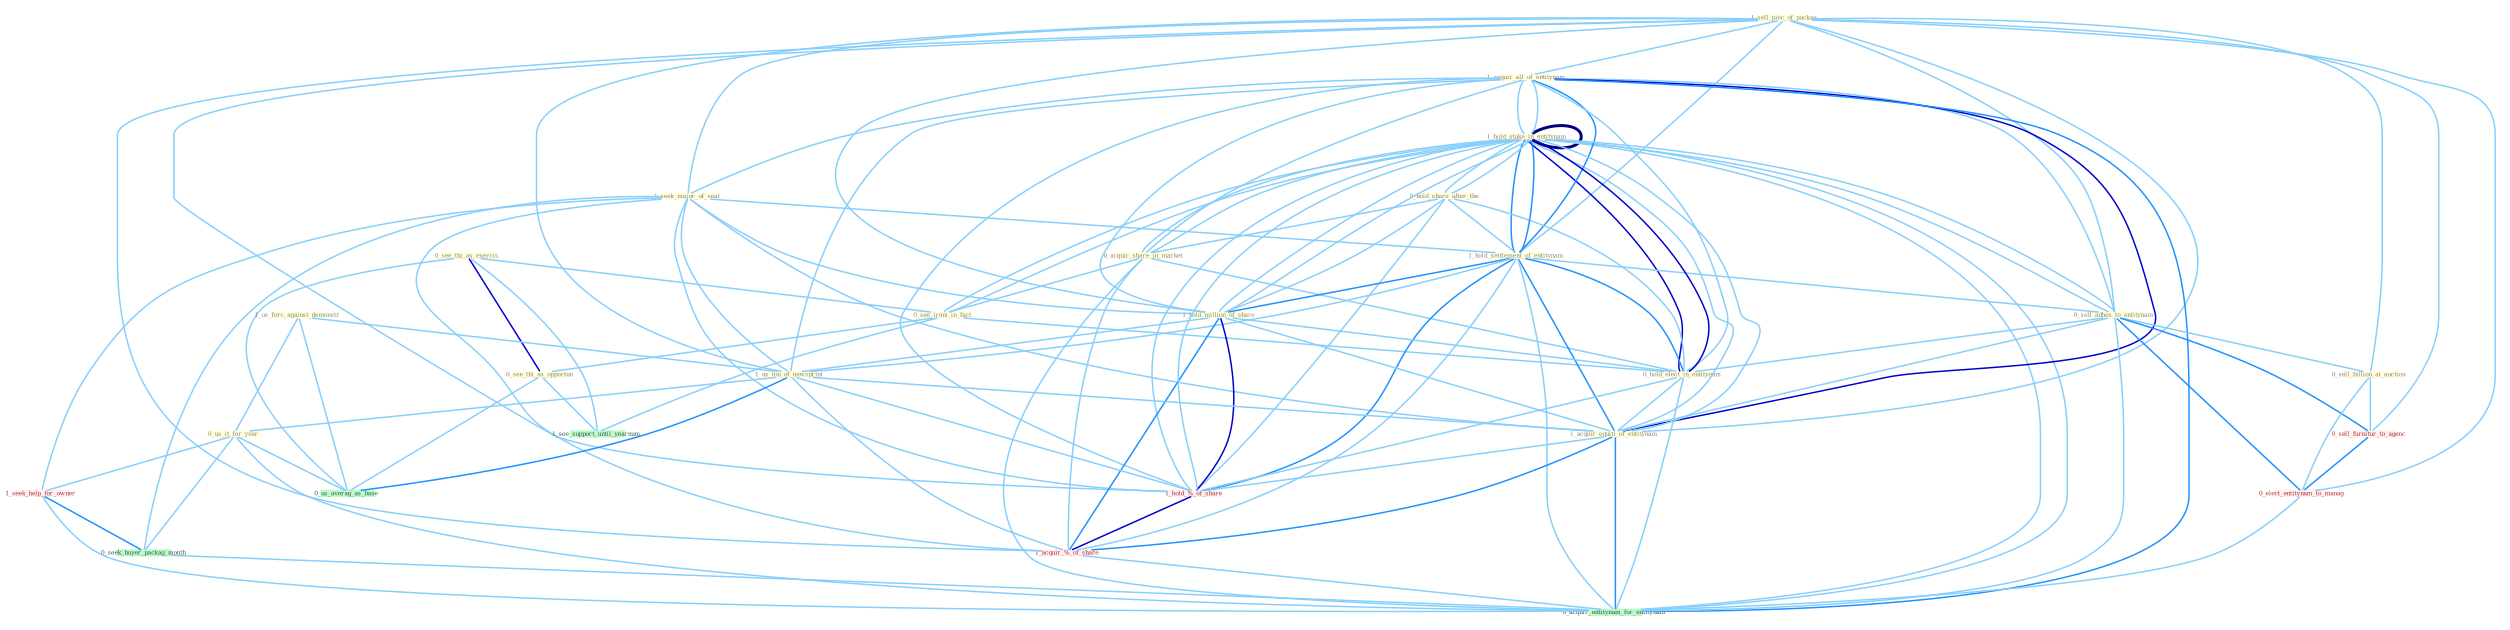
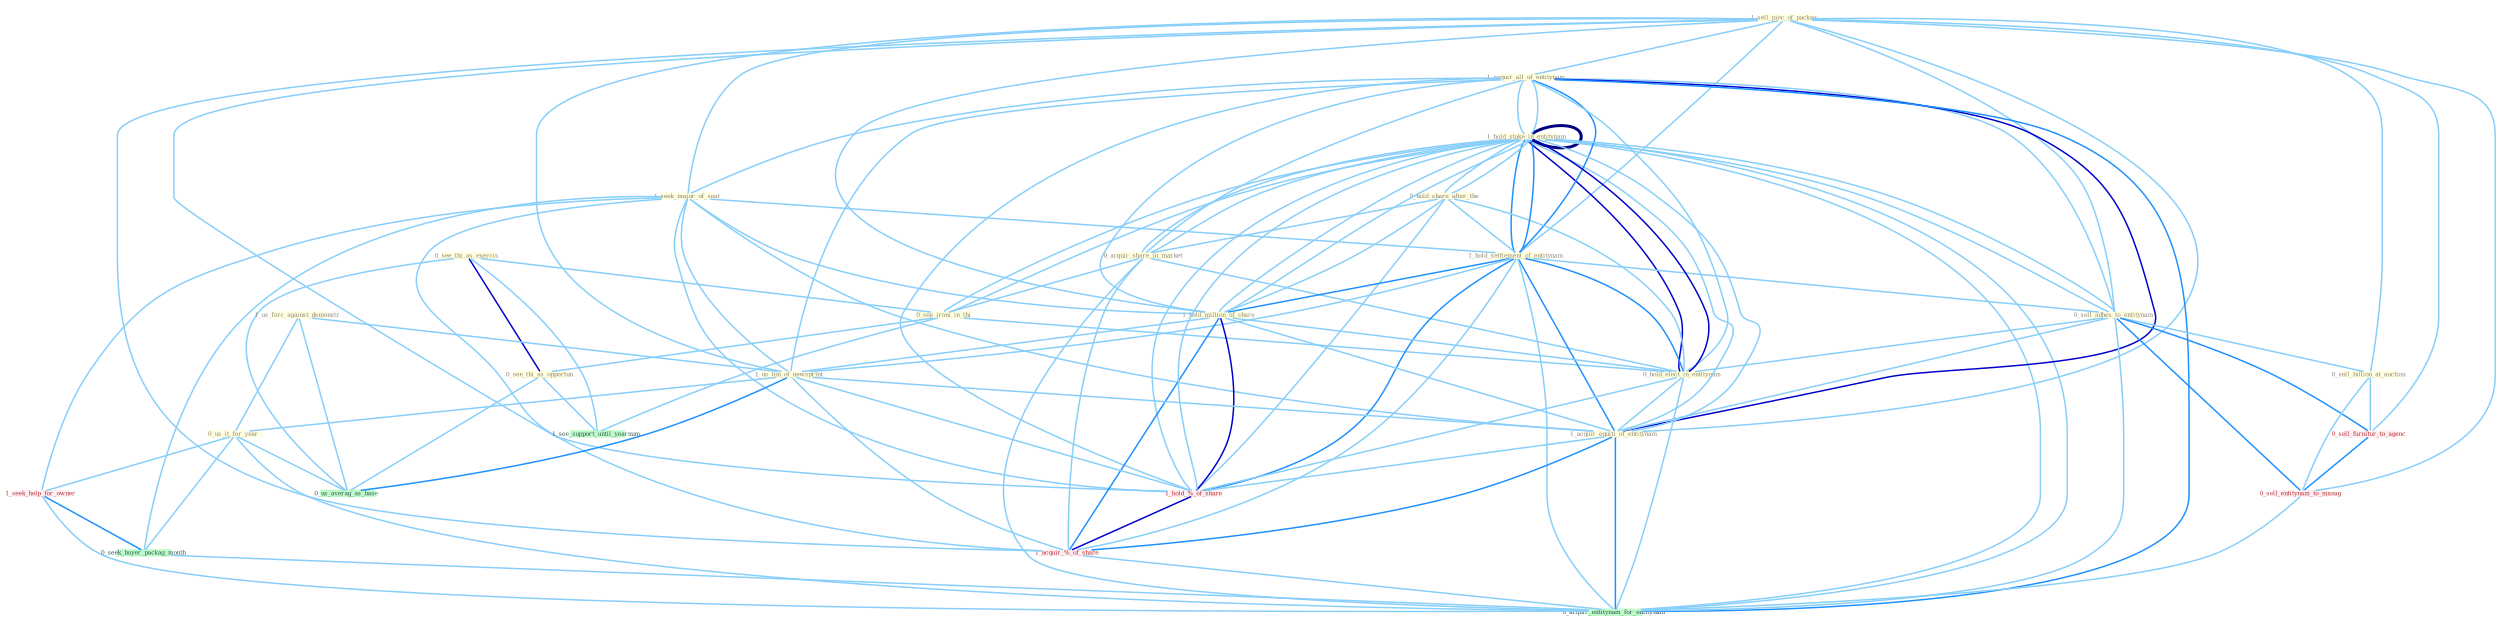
node "0_see_ironi_in_fact": label "0_see_ironi_in_fact" -> "0_see_ironi_in_thi"
node "0_elect_entitynam_to_manag": label "0_elect_entitynam_to_manag" -> "0_sell_entitynam_to_manag"
